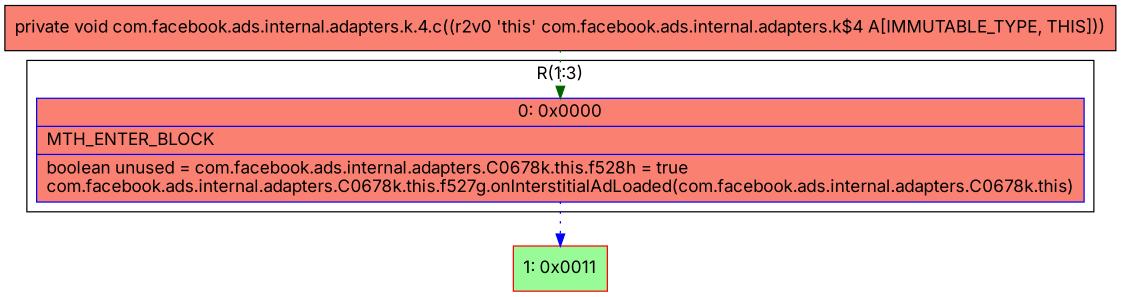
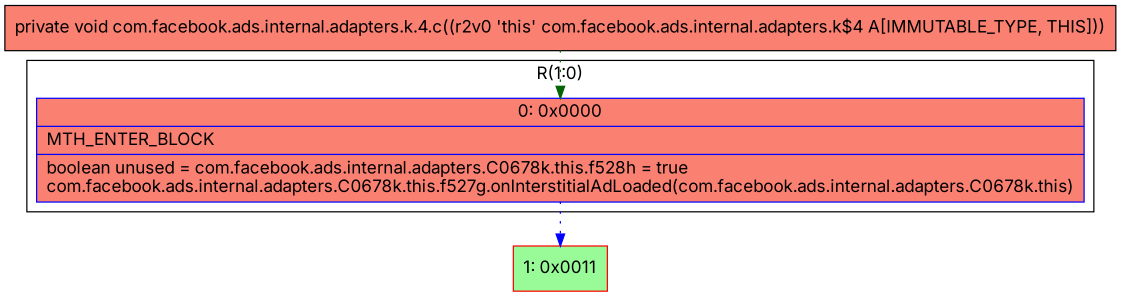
cluster "R(1:3)": label "R(1:3)" -> "R(1:0)"
